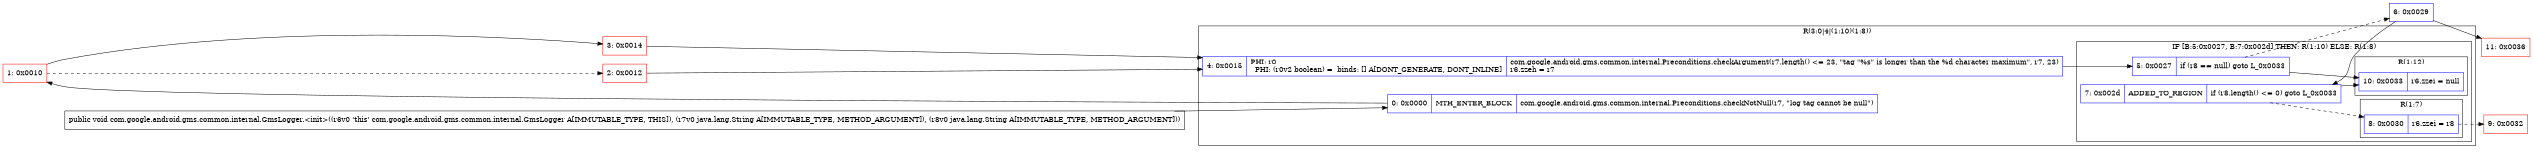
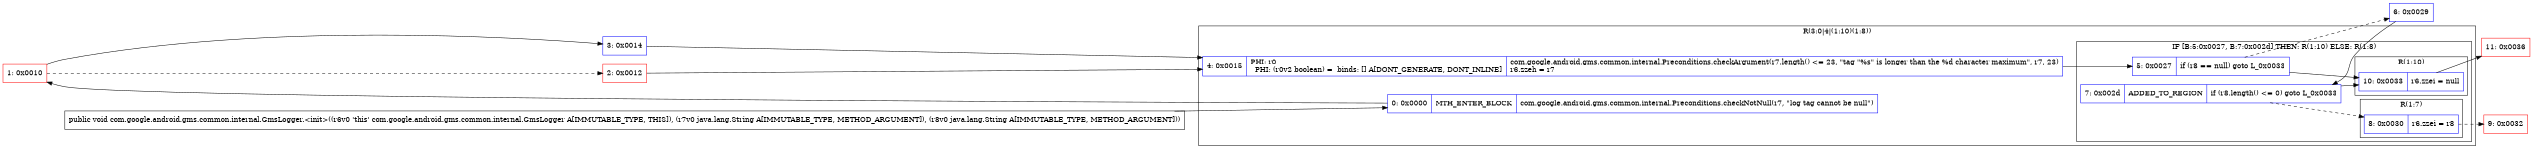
edge "6: 0x0029" -> "11: 0x0036": now "10: 0x0033" -> "11: 0x0036"
node "3: 0x0014": color red -> blue
cluster "R(1:12)": label "R(1:12)" -> "R(1:10)"
